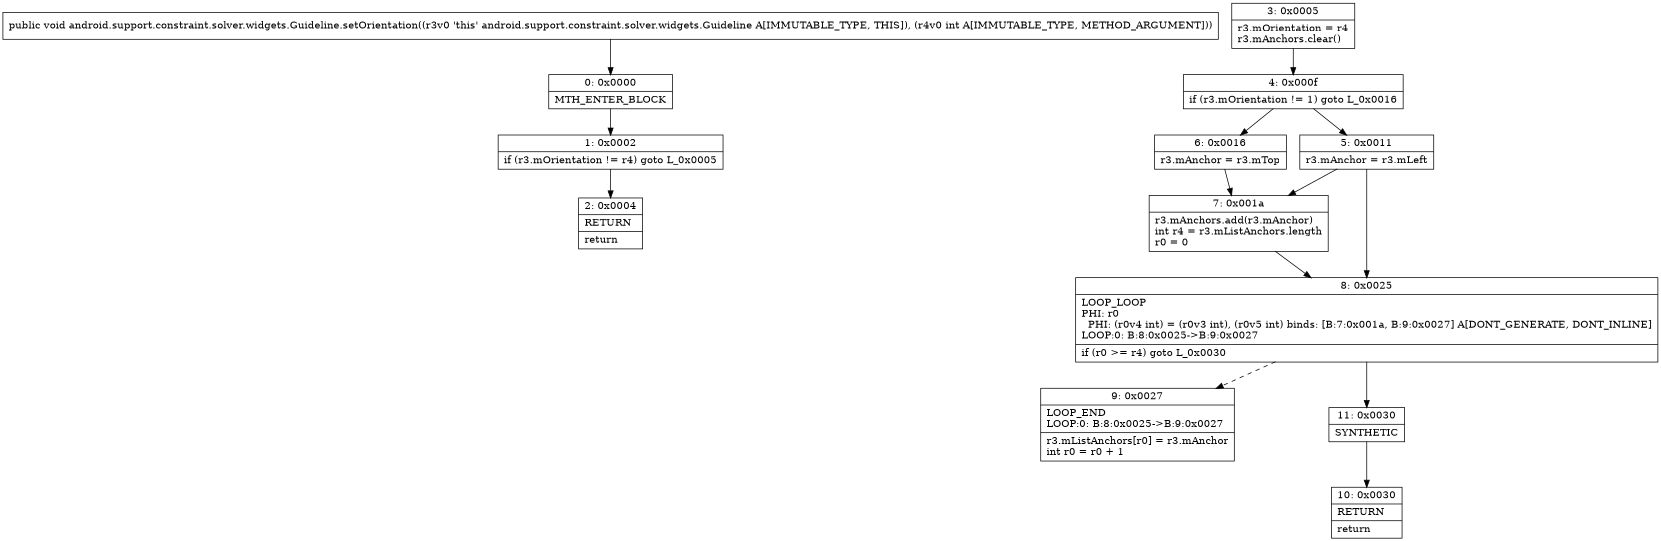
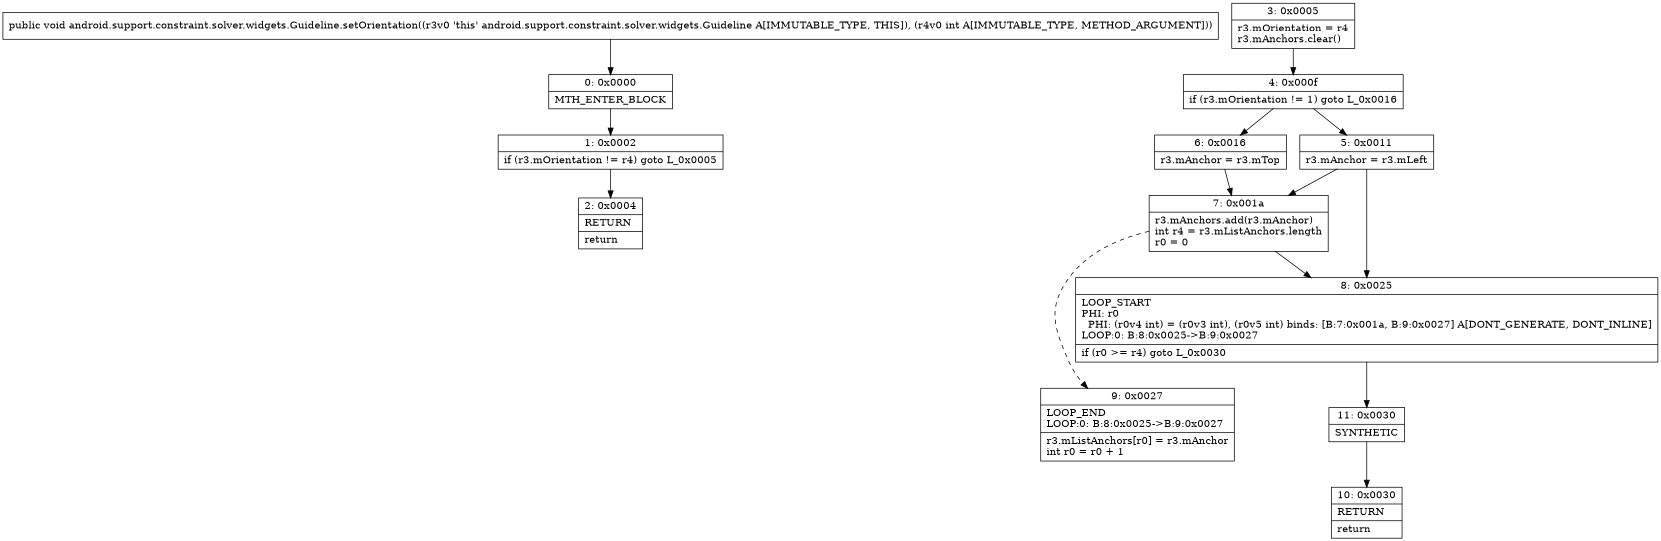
node "8: 0x0025": text "LOOP_LOOP" -> "LOOP_START"
edge "8: 0x0025" -> "9: 0x0027": now "7: 0x001a" -> "9: 0x0027"
